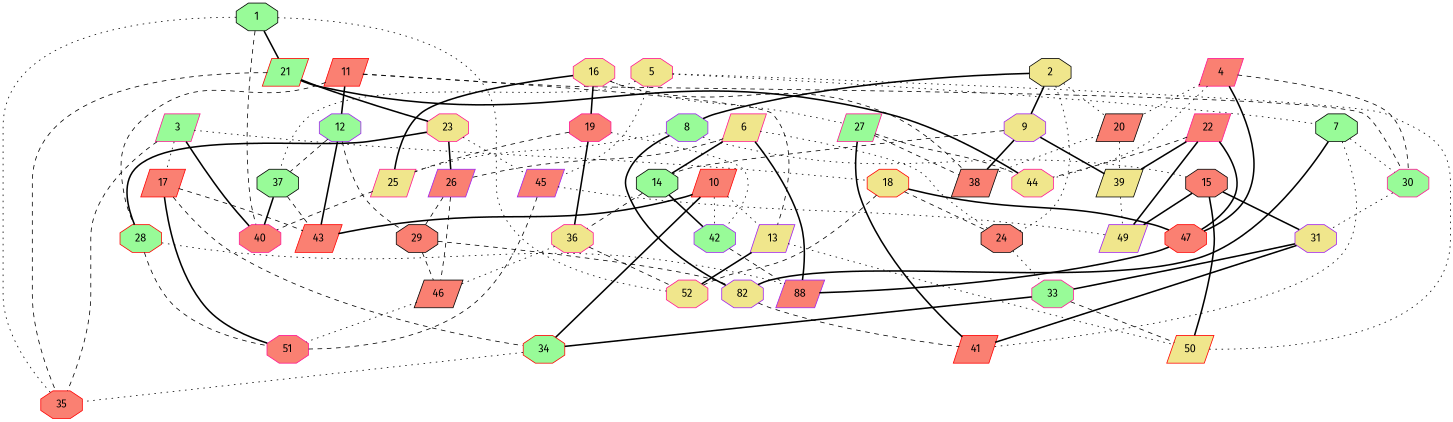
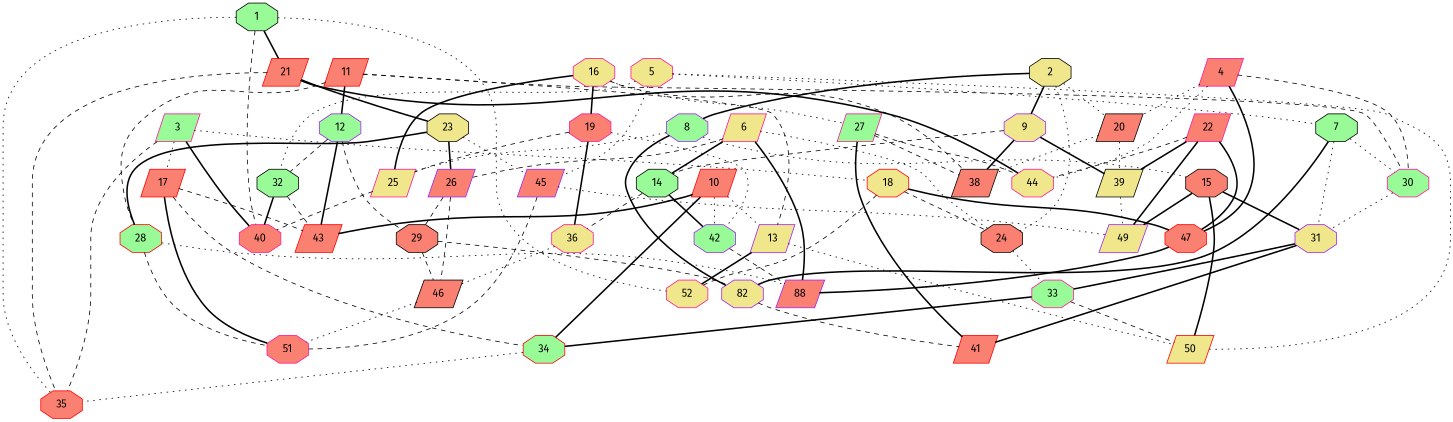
node "21": fillcolor palegreen -> salmon
node "23": color deeppink -> black
node "37": label "37" -> "32"
edge "36" -- "52": removed
edge "7" -- "41": now "7" -- "31"
